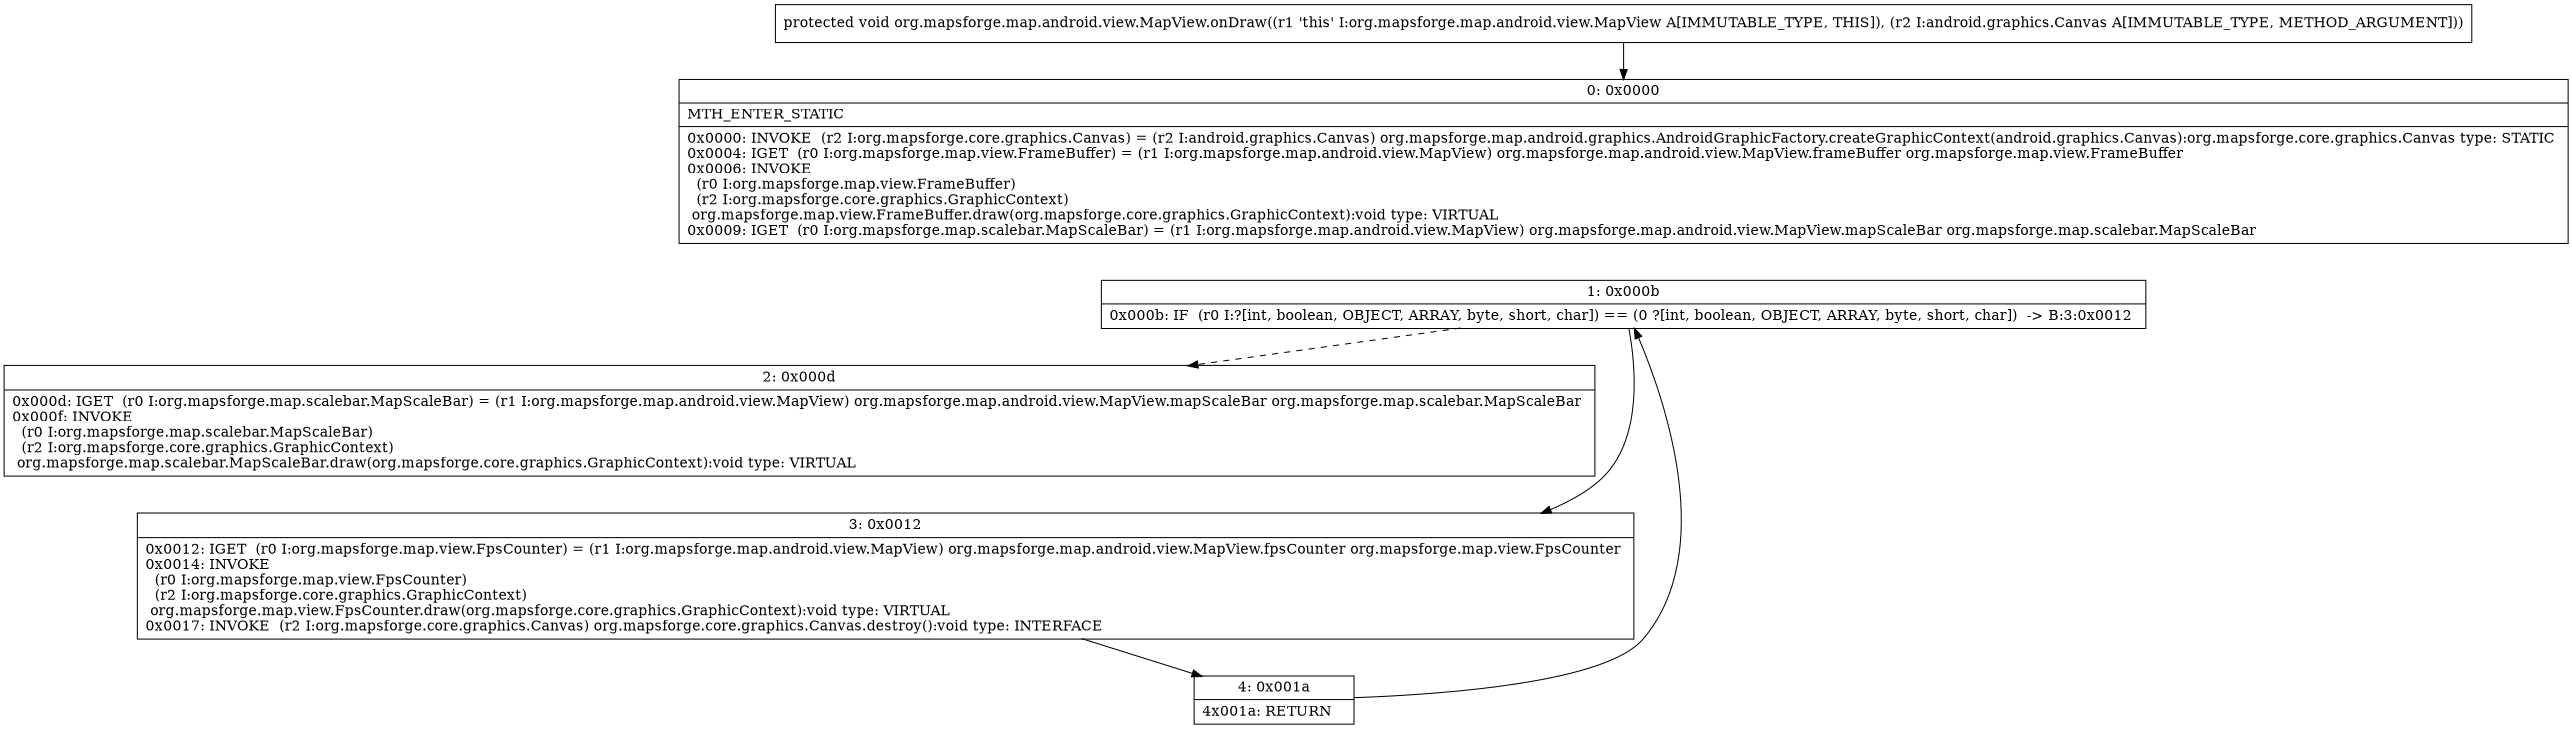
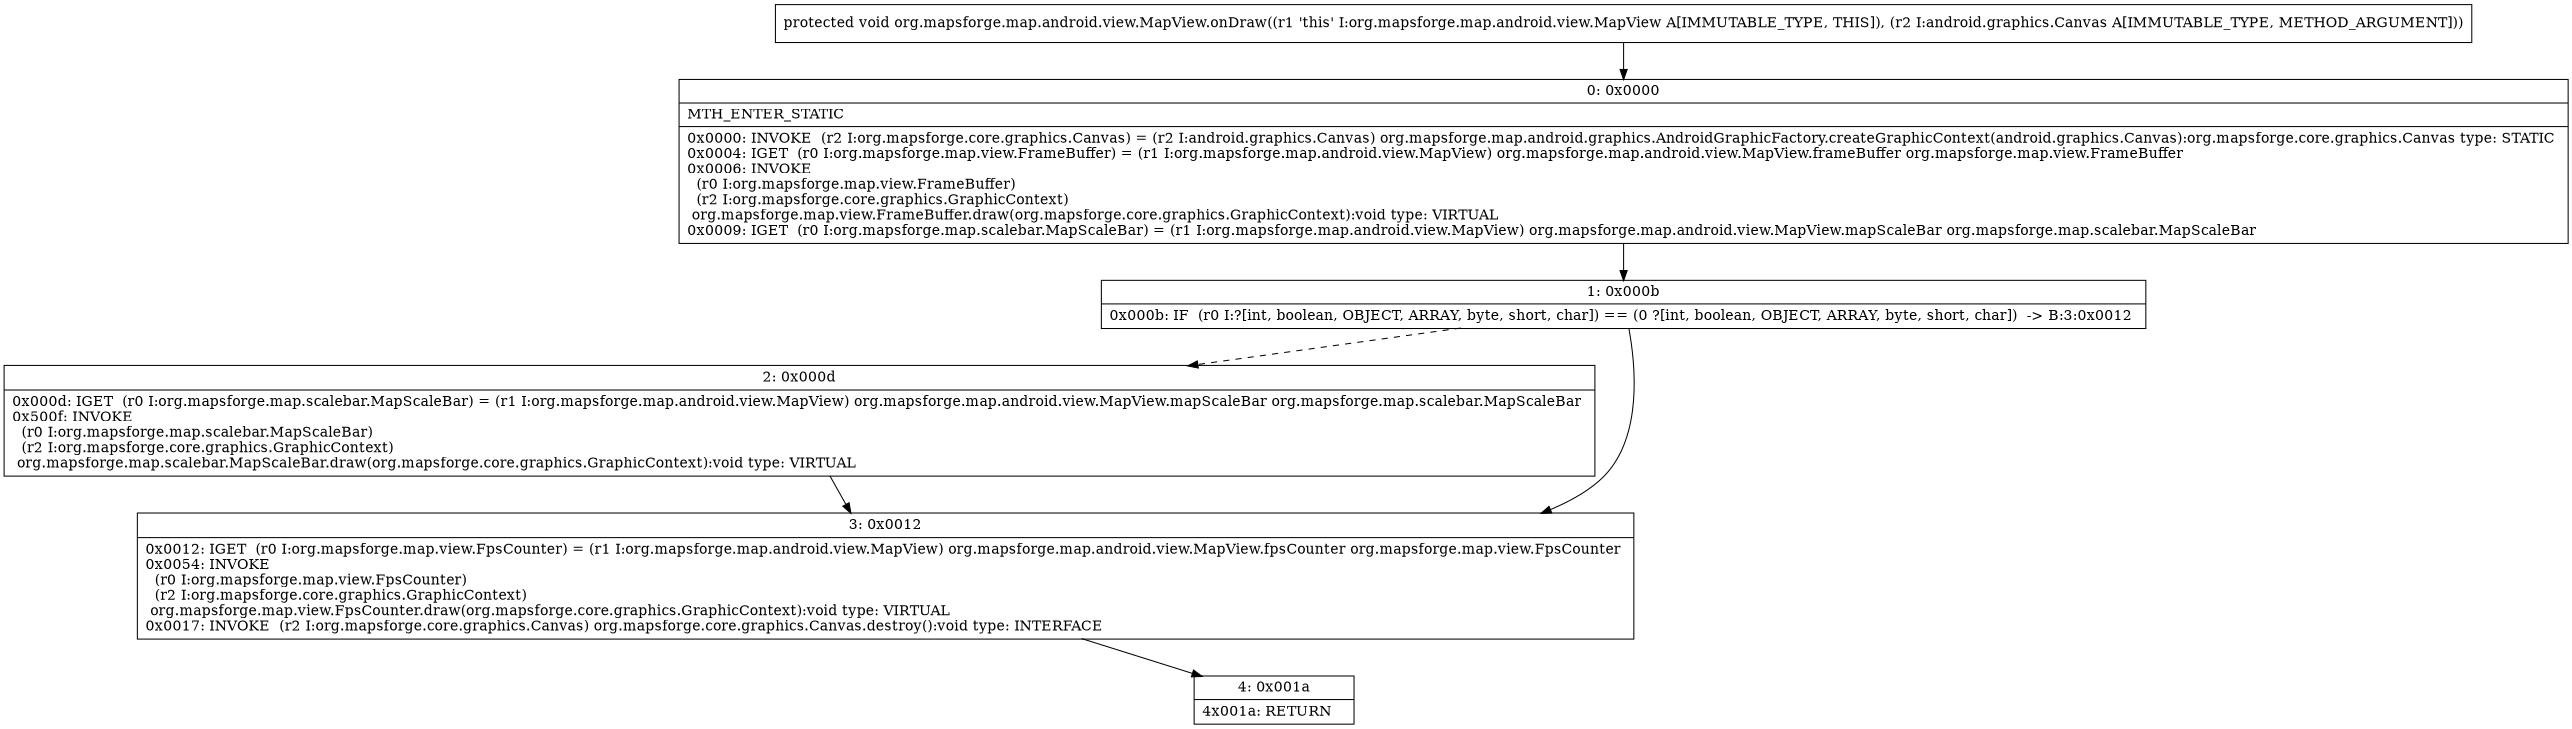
node "2: 0x000d": text "0x000f: INVOKE" -> "0x500f: INVOKE"
edge "2: 0x000d" -> "3: 0x0012": added
node "3: 0x0012": text "0x0014: INVOKE" -> "0x0054: INVOKE"
edge "4: 0x001a" -> "1: 0x000b": now "0: 0x0000" -> "1: 0x000b"
